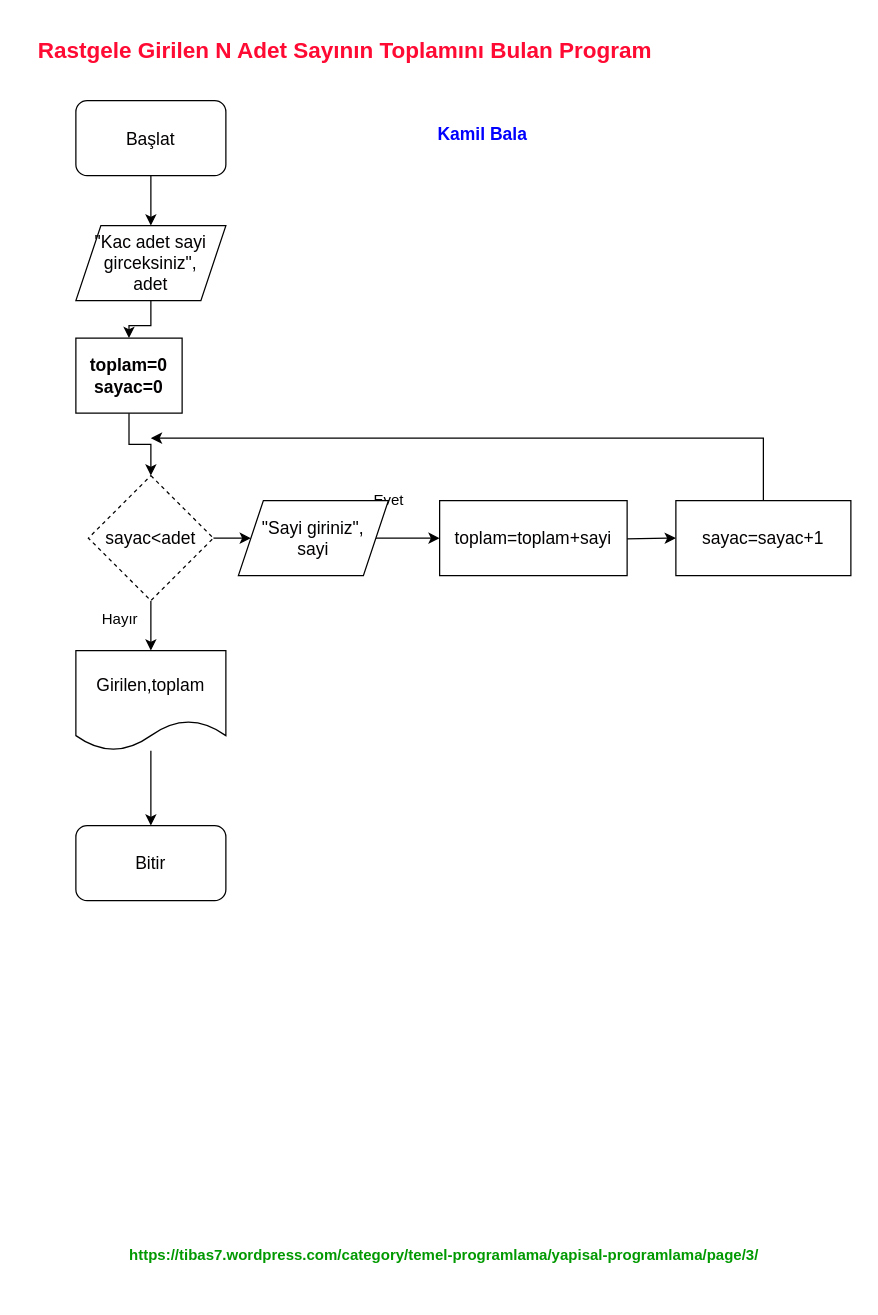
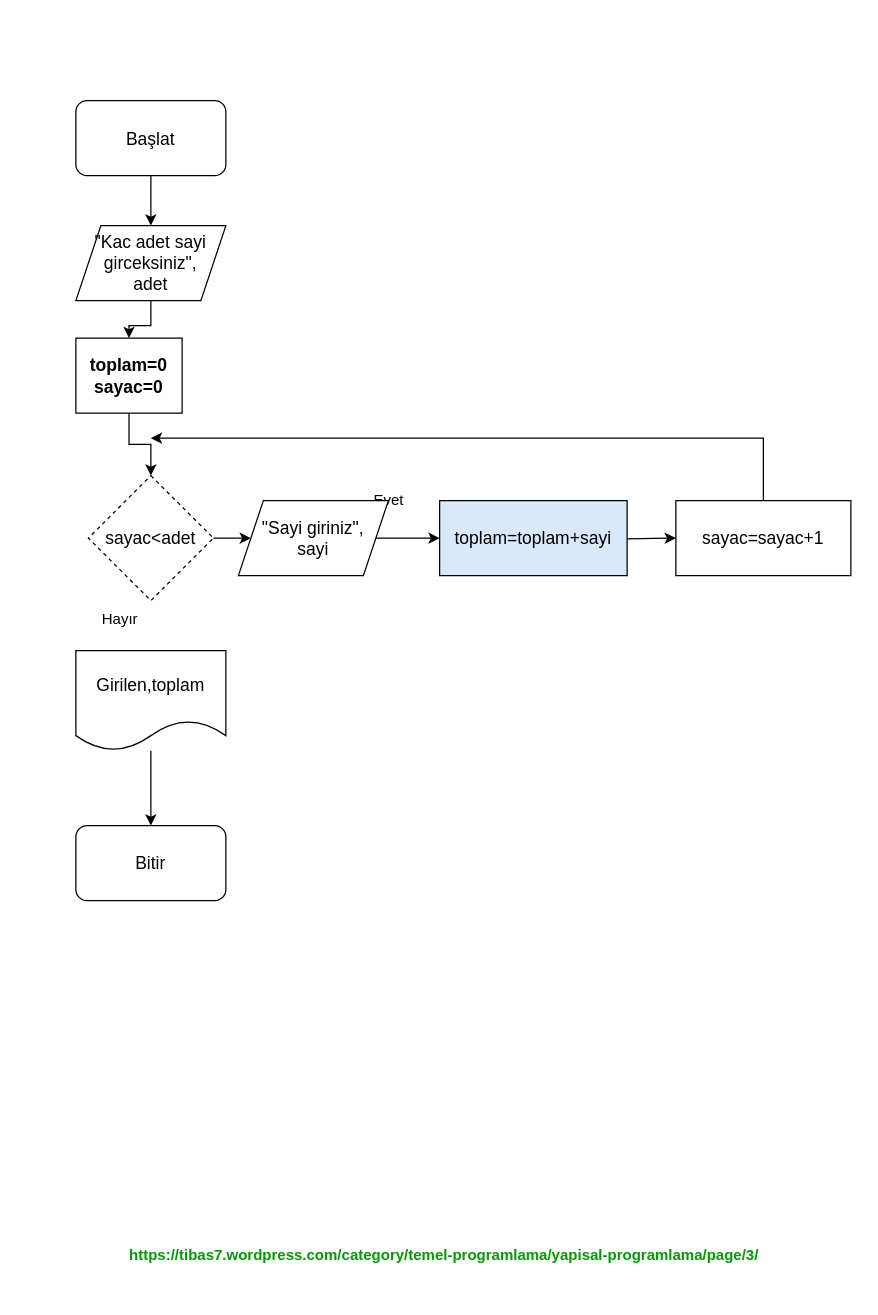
node "Rastgele Girilen N Adet Sayının Toplamını Bulan Program": removed
node "Kamil Bala": removed
node "toplam=toplam+sayi": fillcolor #ffffff -> #dae8fc
edge "sayac<adet" -> "Girilen,toplam": removed
